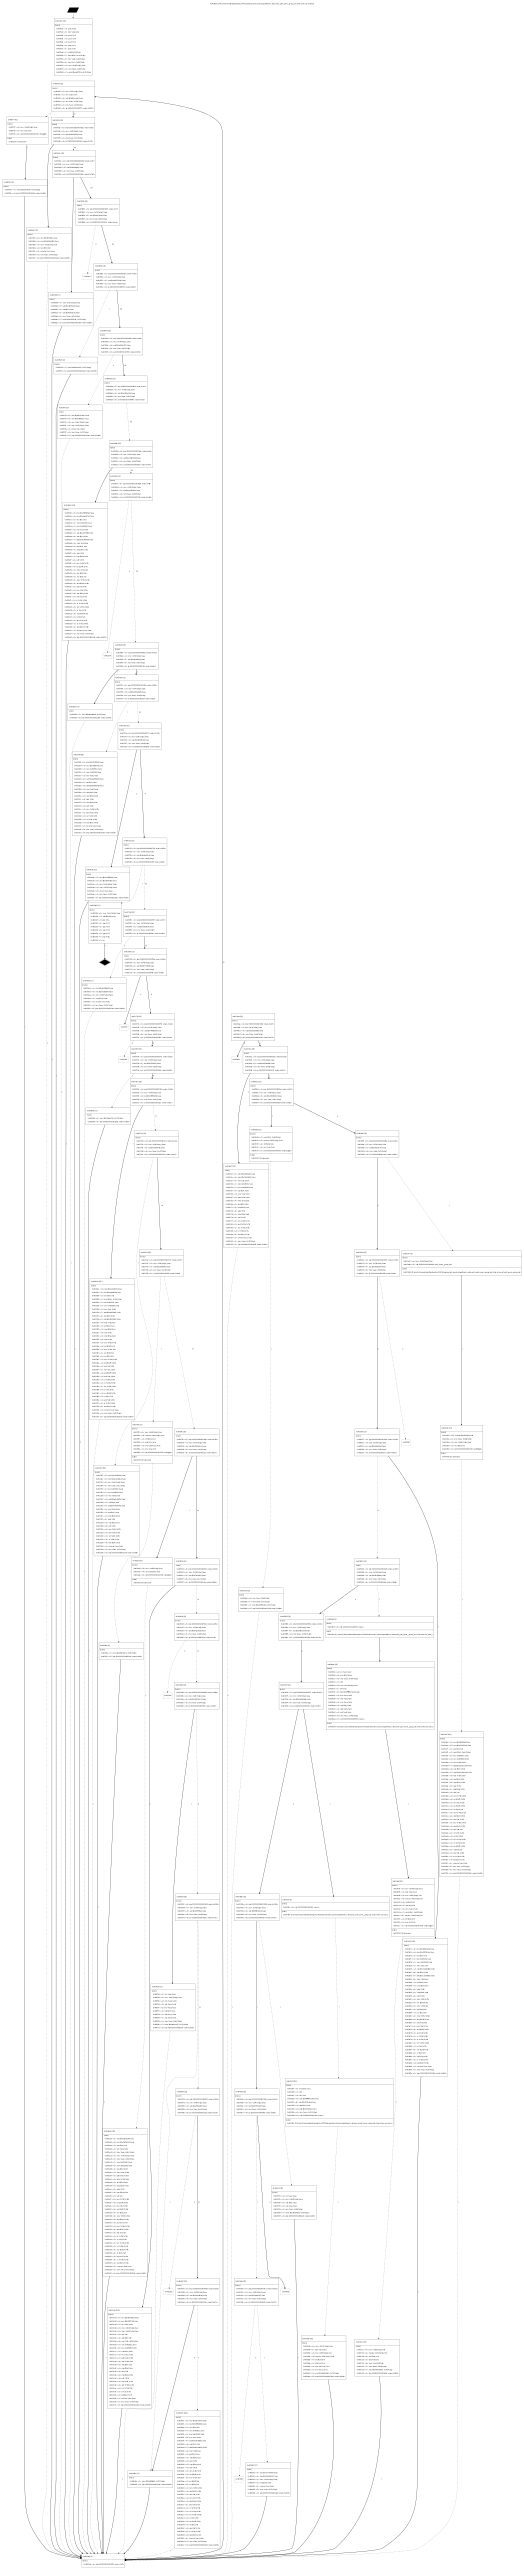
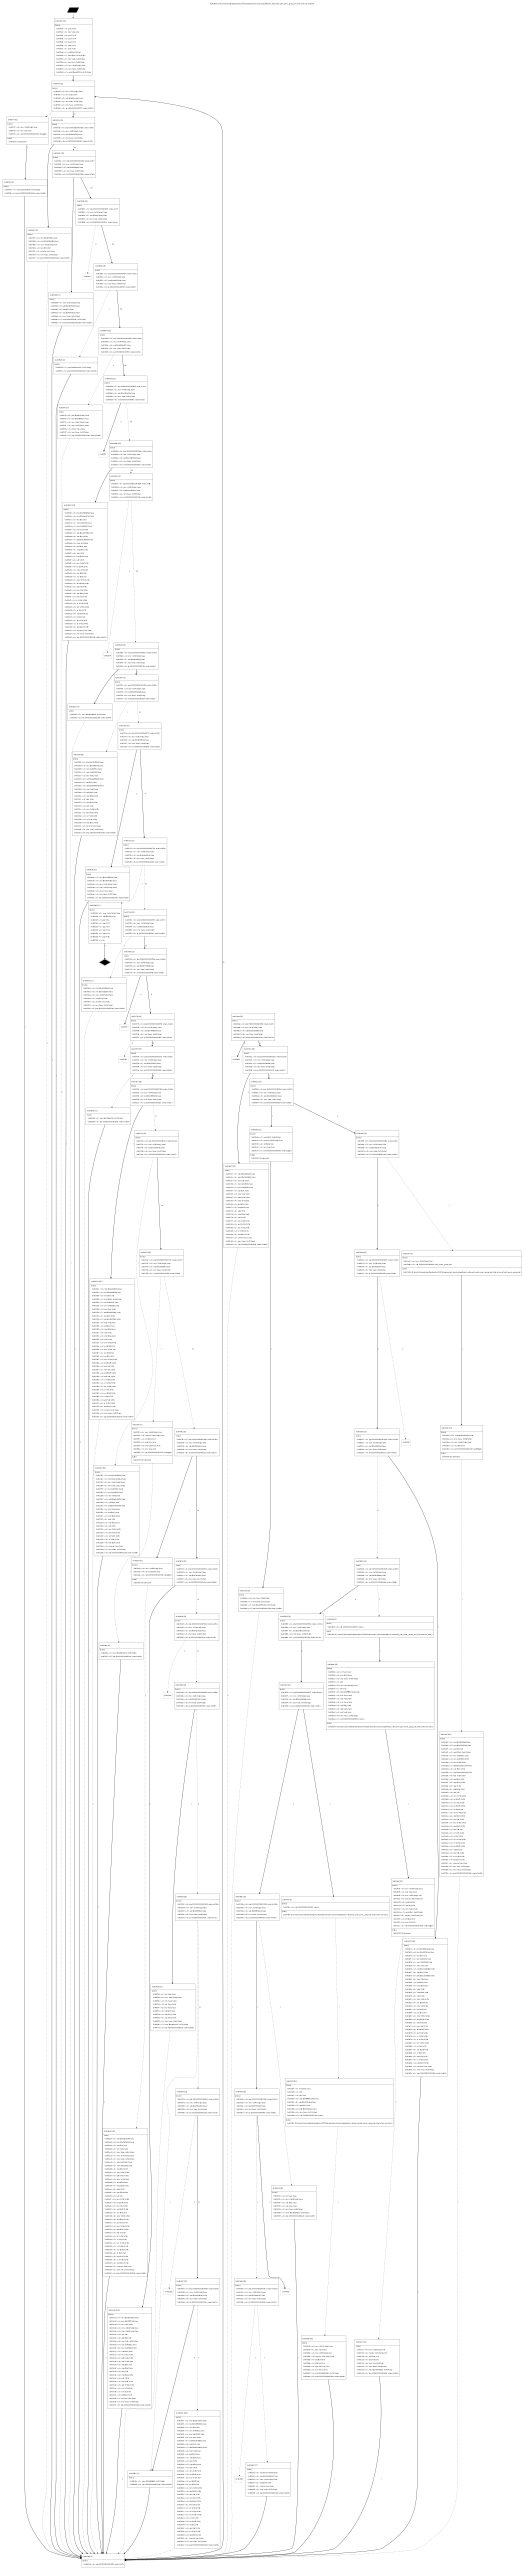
edge "0x4015e0 [47]" -> "0x40160f [23]": added, label "1"
node "0x401ff3": added
edge "0x401b6d [23]" -> "0x401b84 [23]": style dashed -> bold
